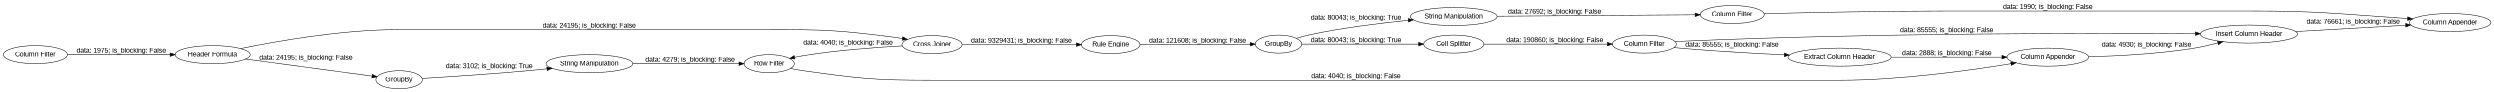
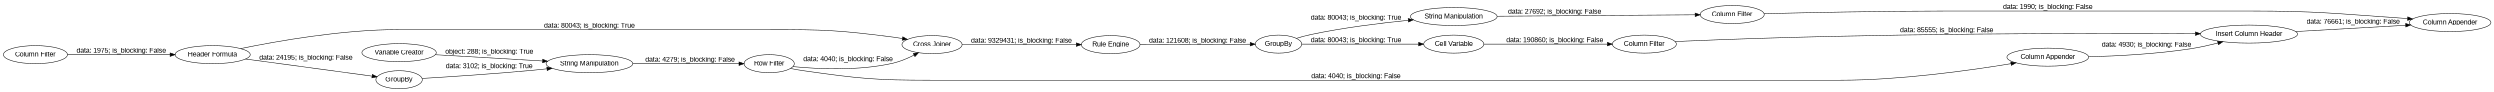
edge "Header Formula" -> "Cross Joiner": label "data: 24195; is_blocking: False" -> "data: 80043; is_blocking: True"
node "Cell Splitter": label "Cell Splitter" -> "Cell Variable"
edge "Cross Joiner" -> "Row Filter": reversed
node "Variable Creator": added
node "Extract Column Header": removed
